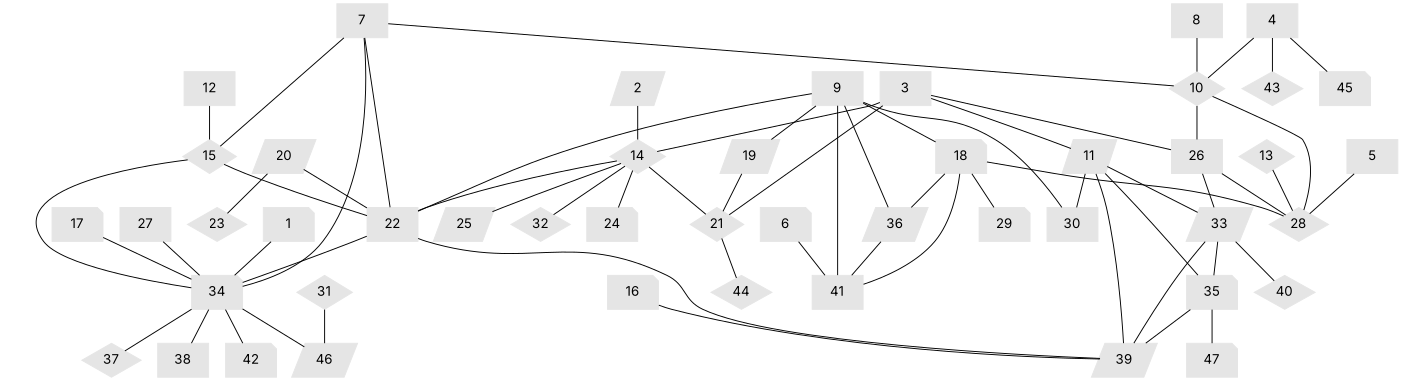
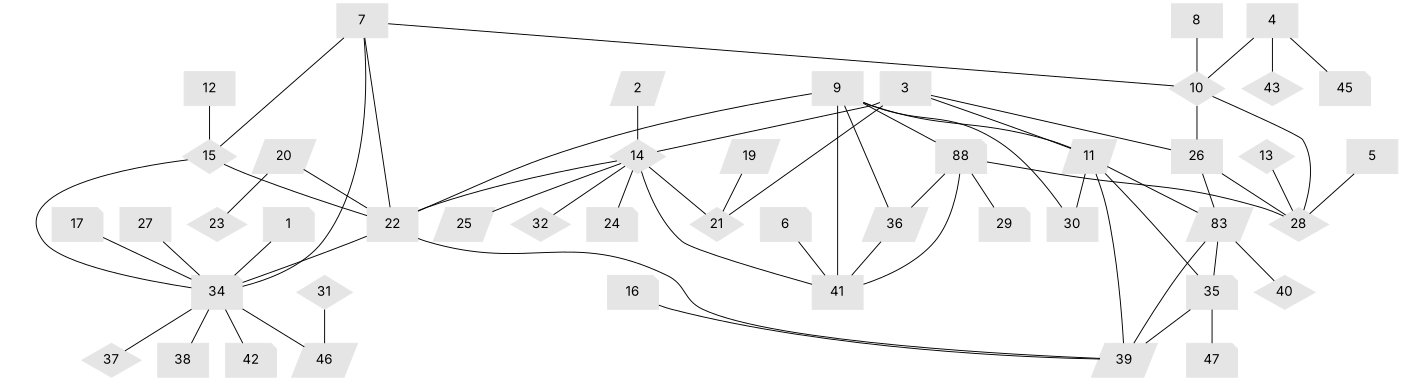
edge "9" -- "19": now "9" -- "11"
node "18": label "18" -> "88"
node "33": label "33" -> "83"
edge "14" -- "41": added
node "44": removed
